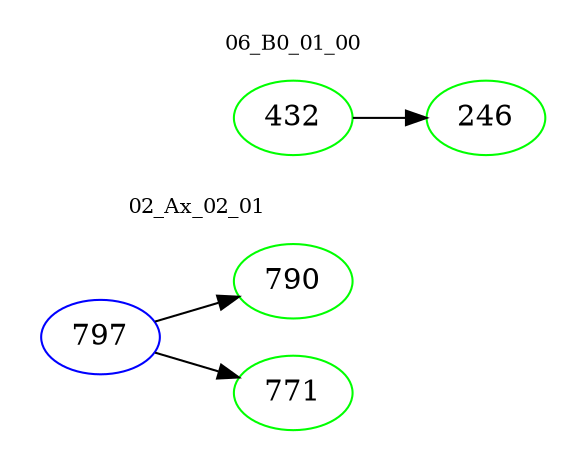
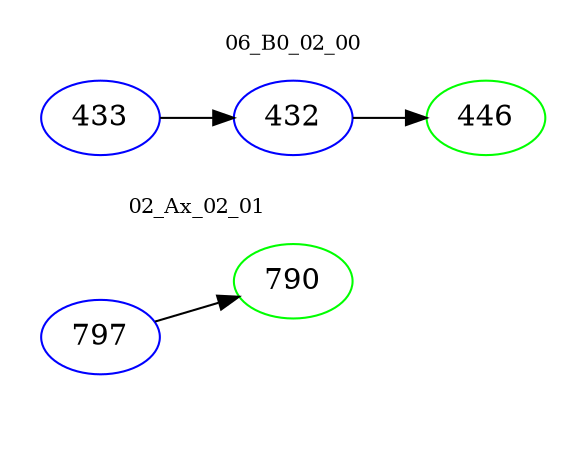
cluster "06_B0_01_00": label "06_B0_01_00" -> "06_B0_02_00"
node "433": added
node "432": color green -> blue
node "246": label "246" -> "446"
node "771": removed
